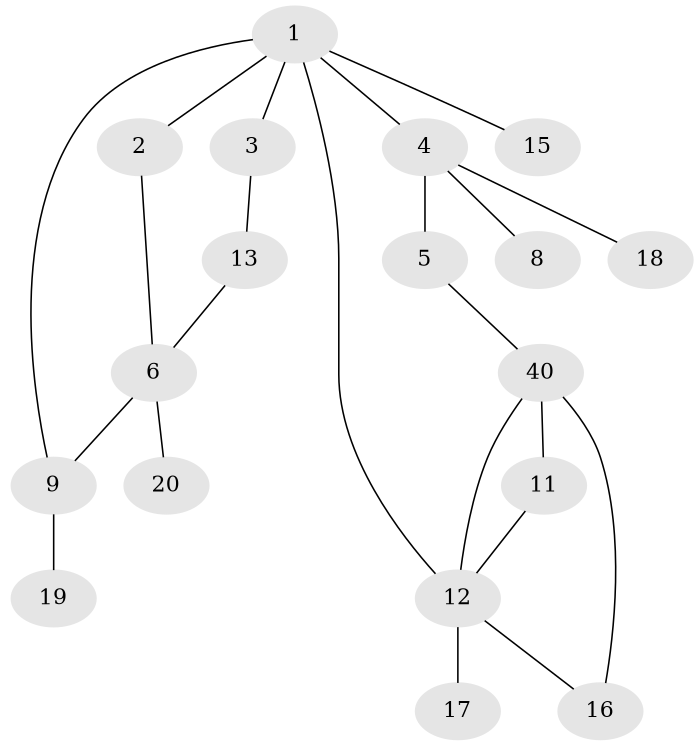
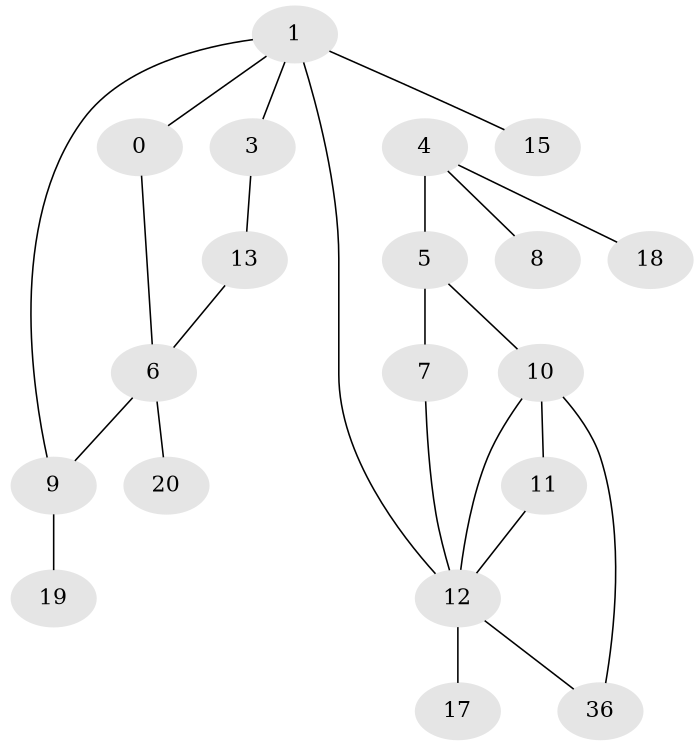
edge "1" -- "4": removed
node "2": label "2" -> "0"
node "7": added
node "40": label "40" -> "10"
node "16": label "16" -> "36"
